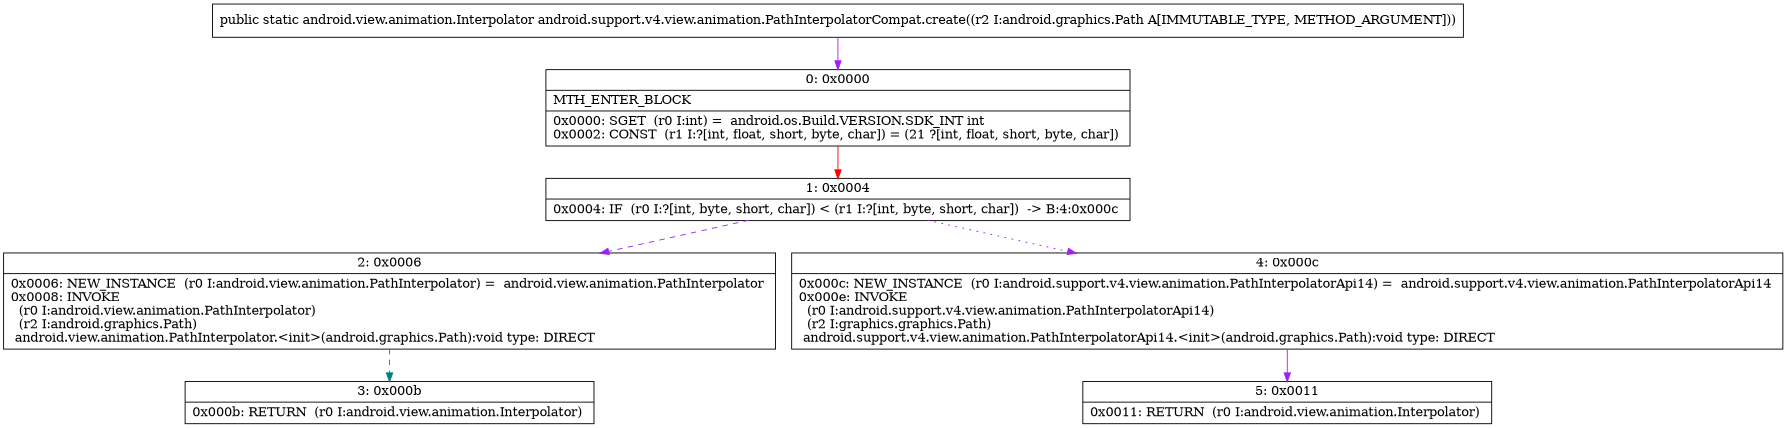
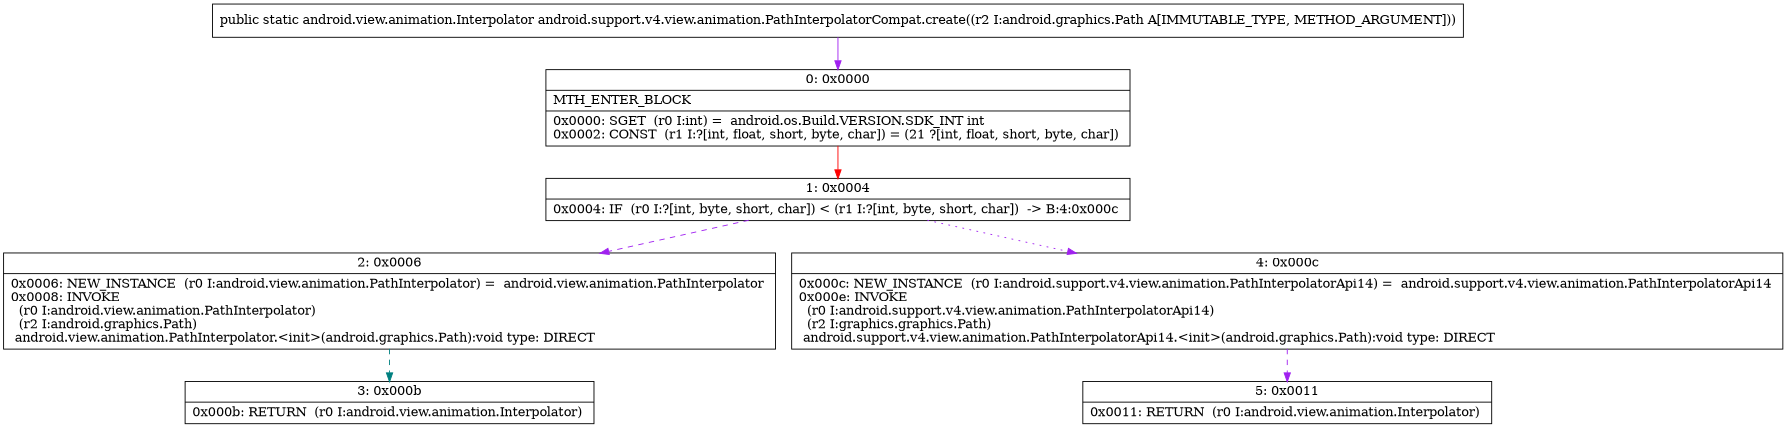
edge "4: 0x000c" -> "5: 0x0011": style solid -> dashed
